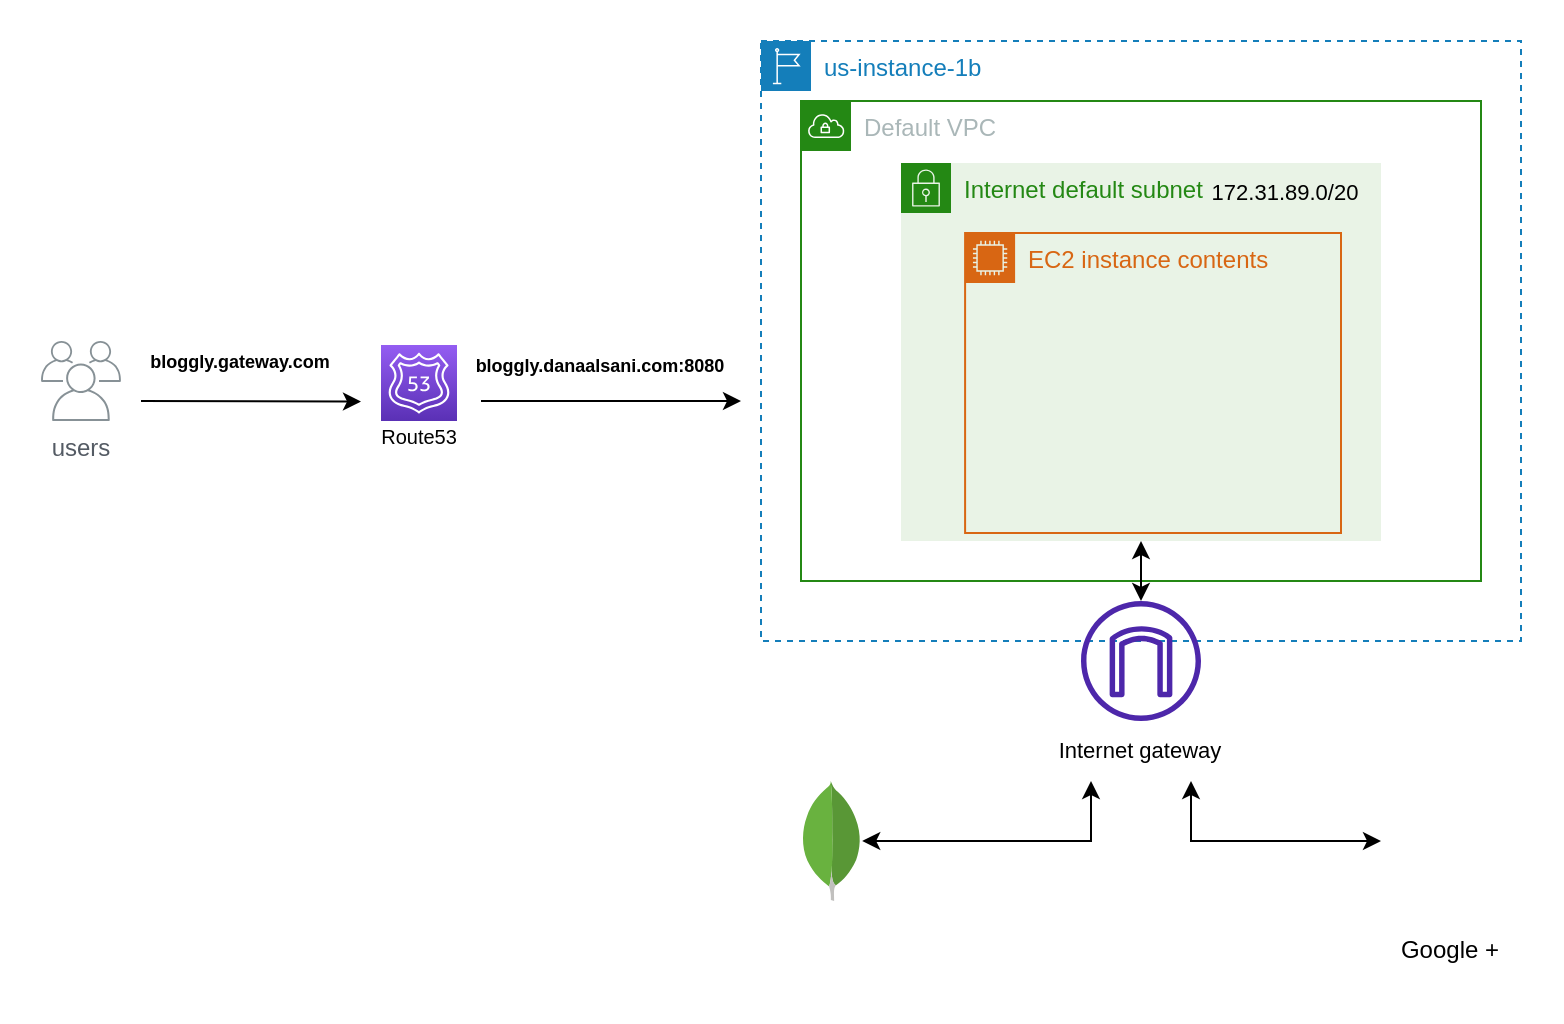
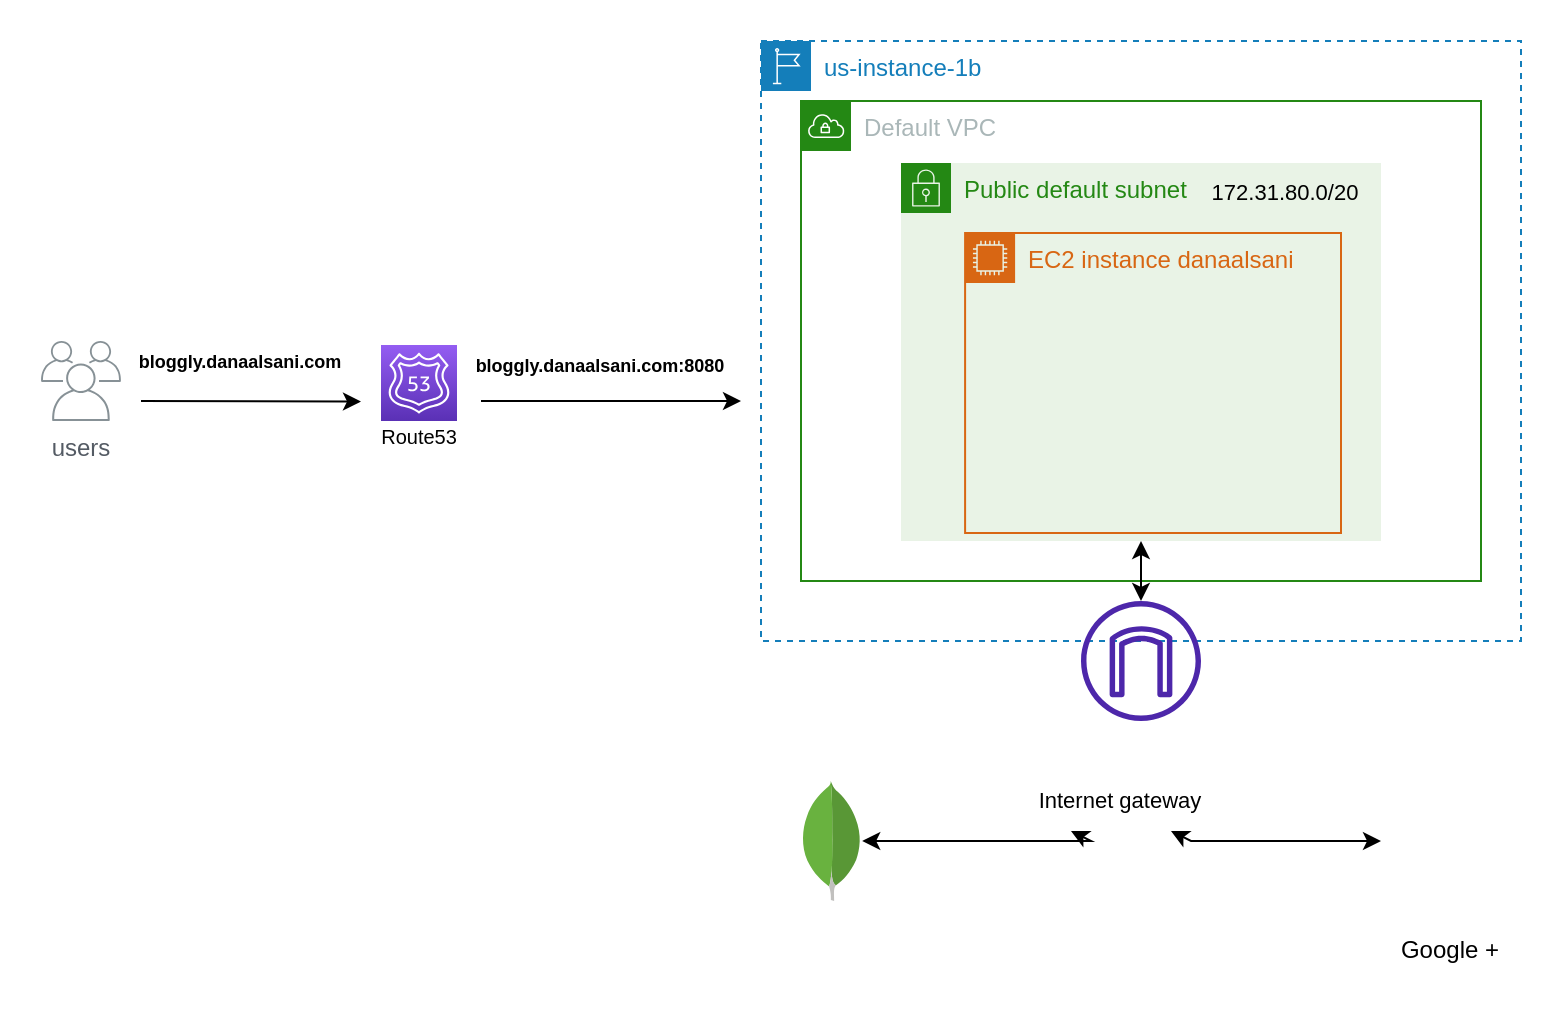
node "Internet default subnet": label "Internet default subnet" -> "Public default subnet"
node "172.31.89.0/20": label "172.31.89.0/20" -> "172.31.80.0/20"
node "EC2 instance contents": label "EC2 instance contents" -> "EC2 instance danaalsani"
node "bloggly.gateway.com": label "bloggly.gateway.com" -> "bloggly.danaalsani.com"
node "Internet gateway": moved (1141, 751) -> (1121, 801)
